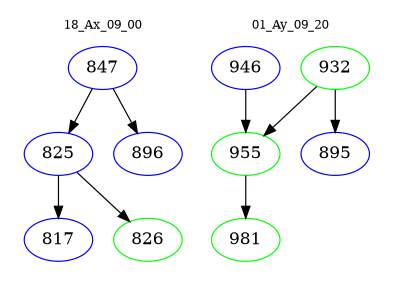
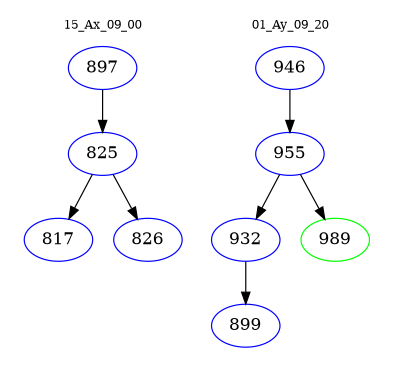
cluster "18_Ax_09_00": label "18_Ax_09_00" -> "15_Ax_09_00"
node "847": label "847" -> "897"
node "932": color green -> blue
edge "932" -> "955": reversed
node "896": removed
node "955": color green -> blue
node "895": label "895" -> "899"
node "826": color green -> blue
node "981": label "981" -> "989"
